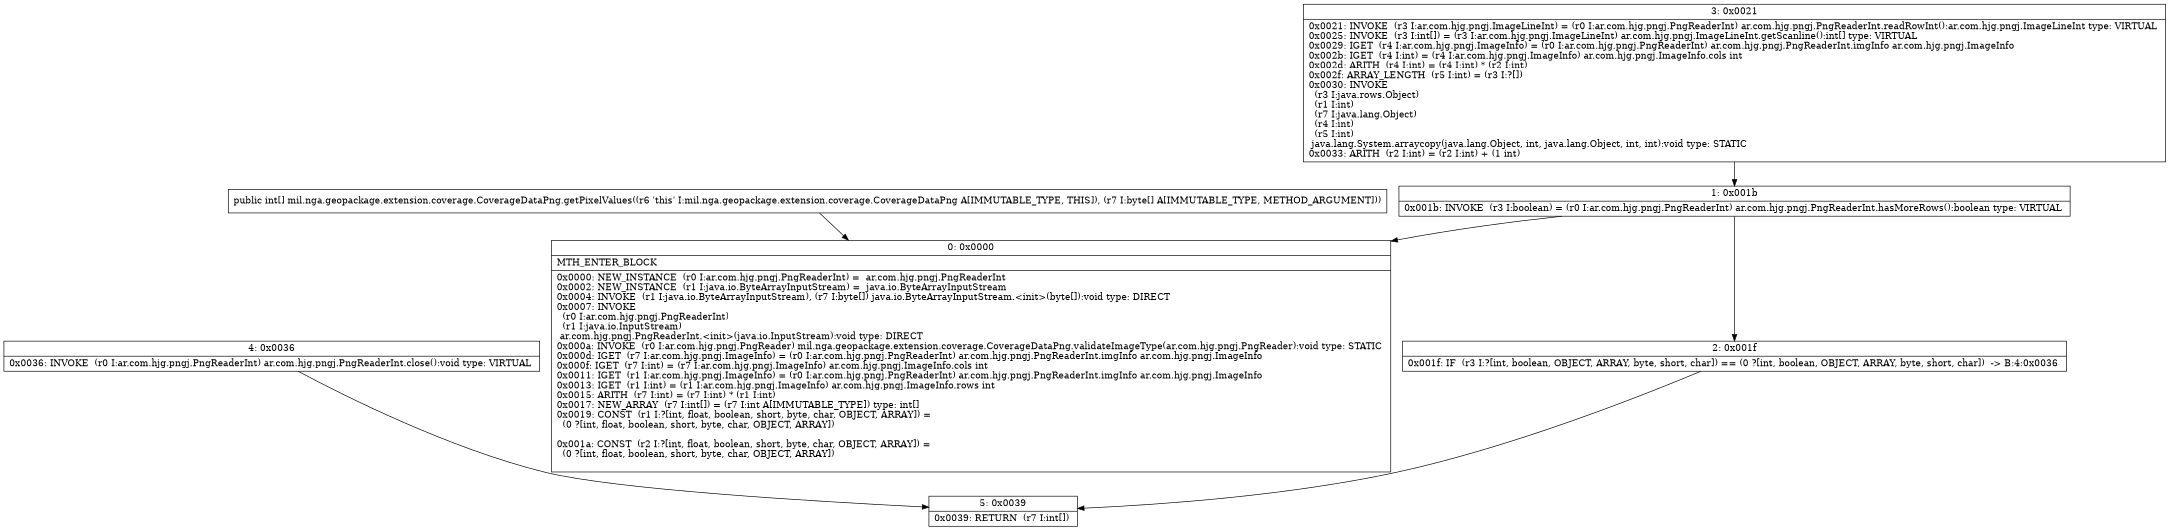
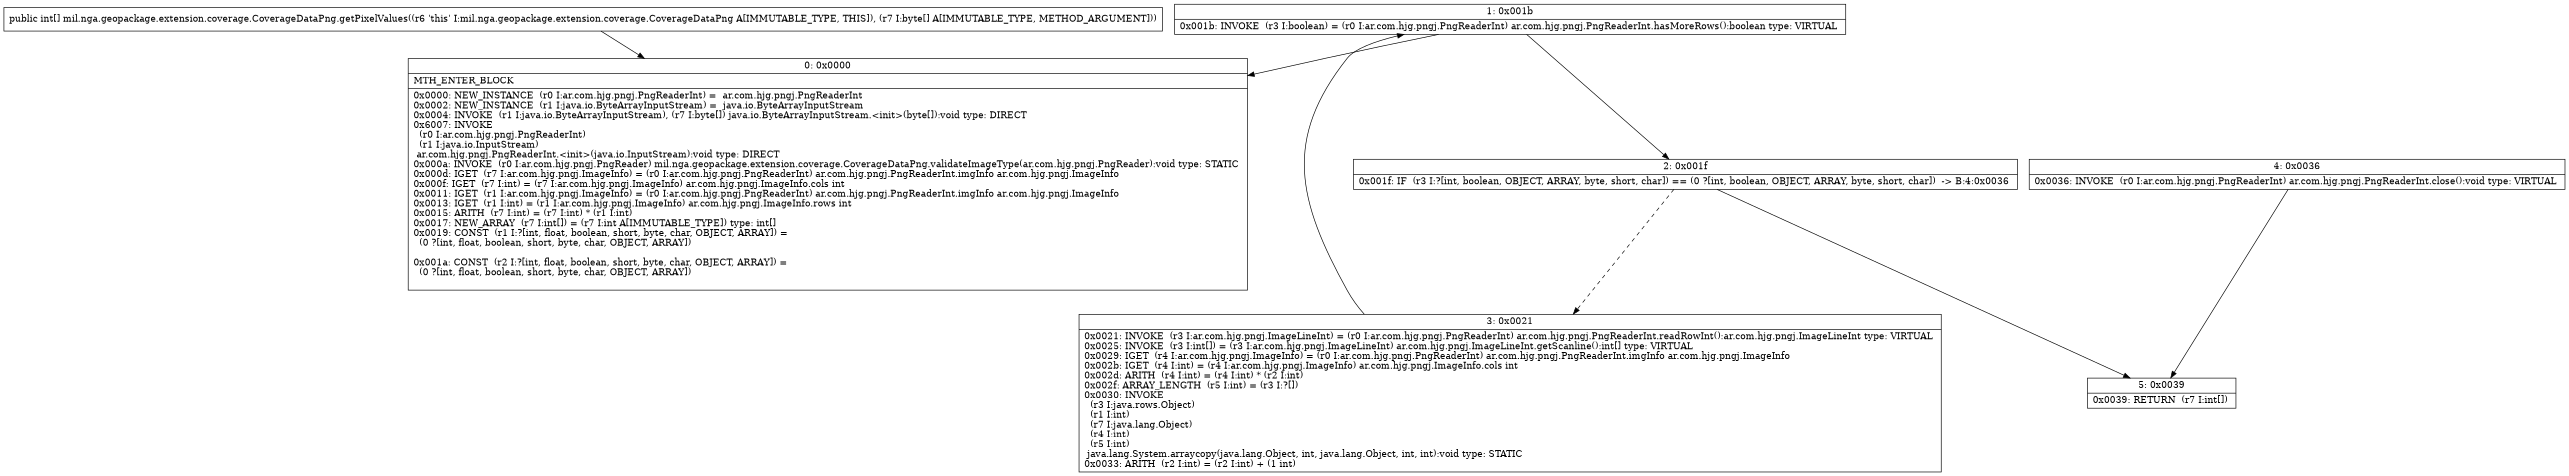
edge "2: 0x001f" -> "3: 0x0021": added
node "0: 0x0000": text "0x0007: INVOKE" -> "0x6007: INVOKE"
